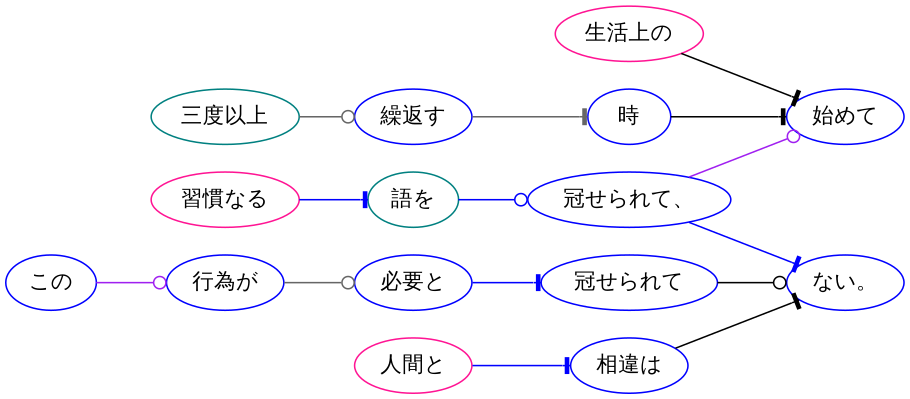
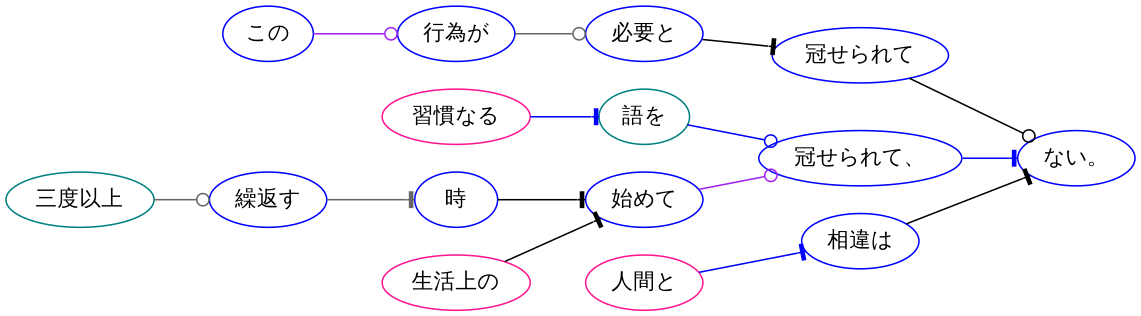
edge "冠せられて、" -> "始めて": reversed
edge "必要と" -> "冠せられて": color blue -> black
